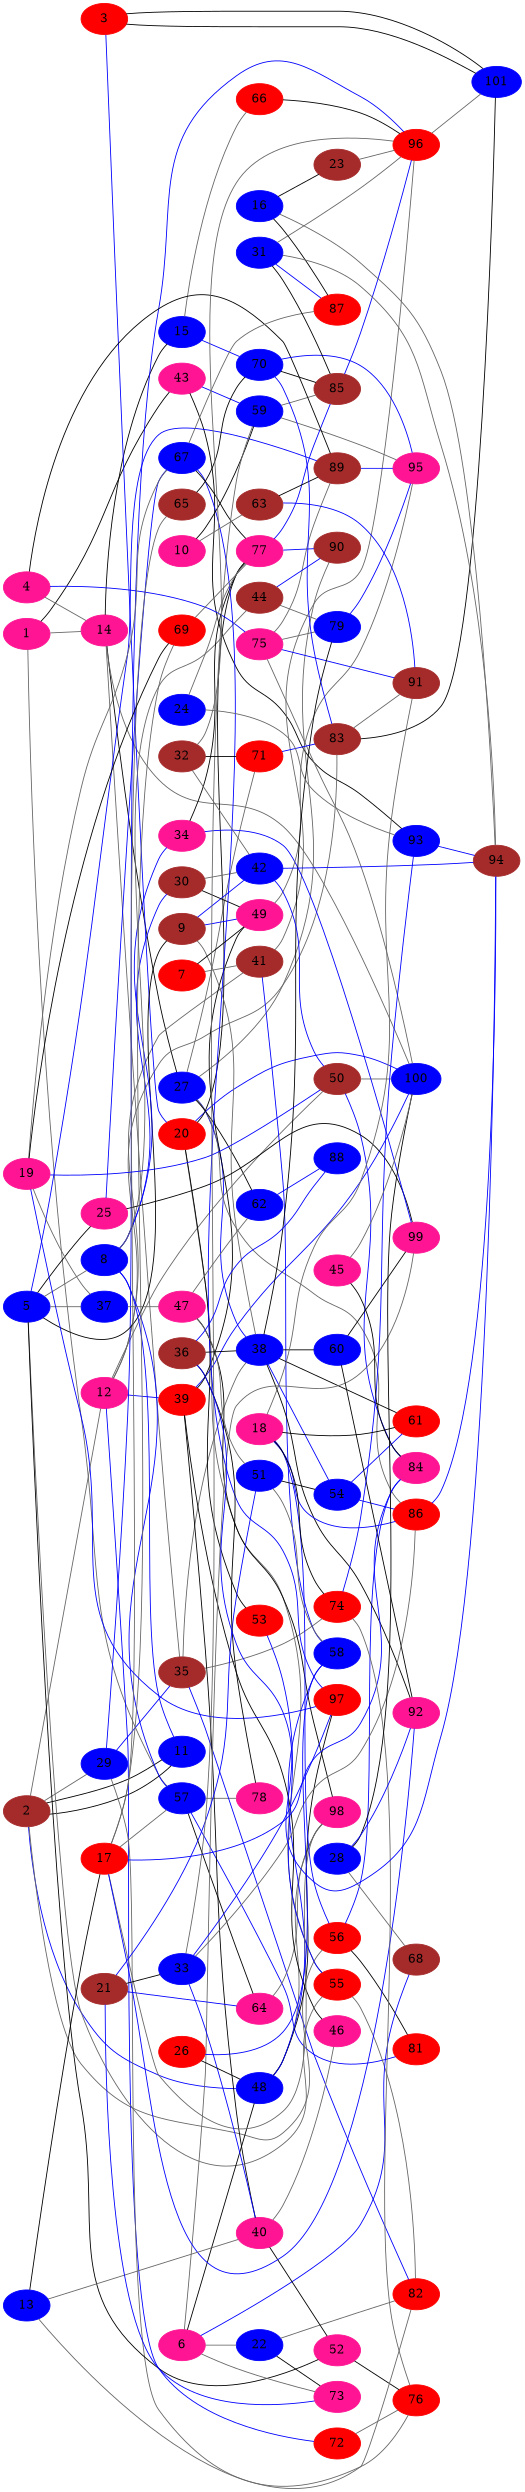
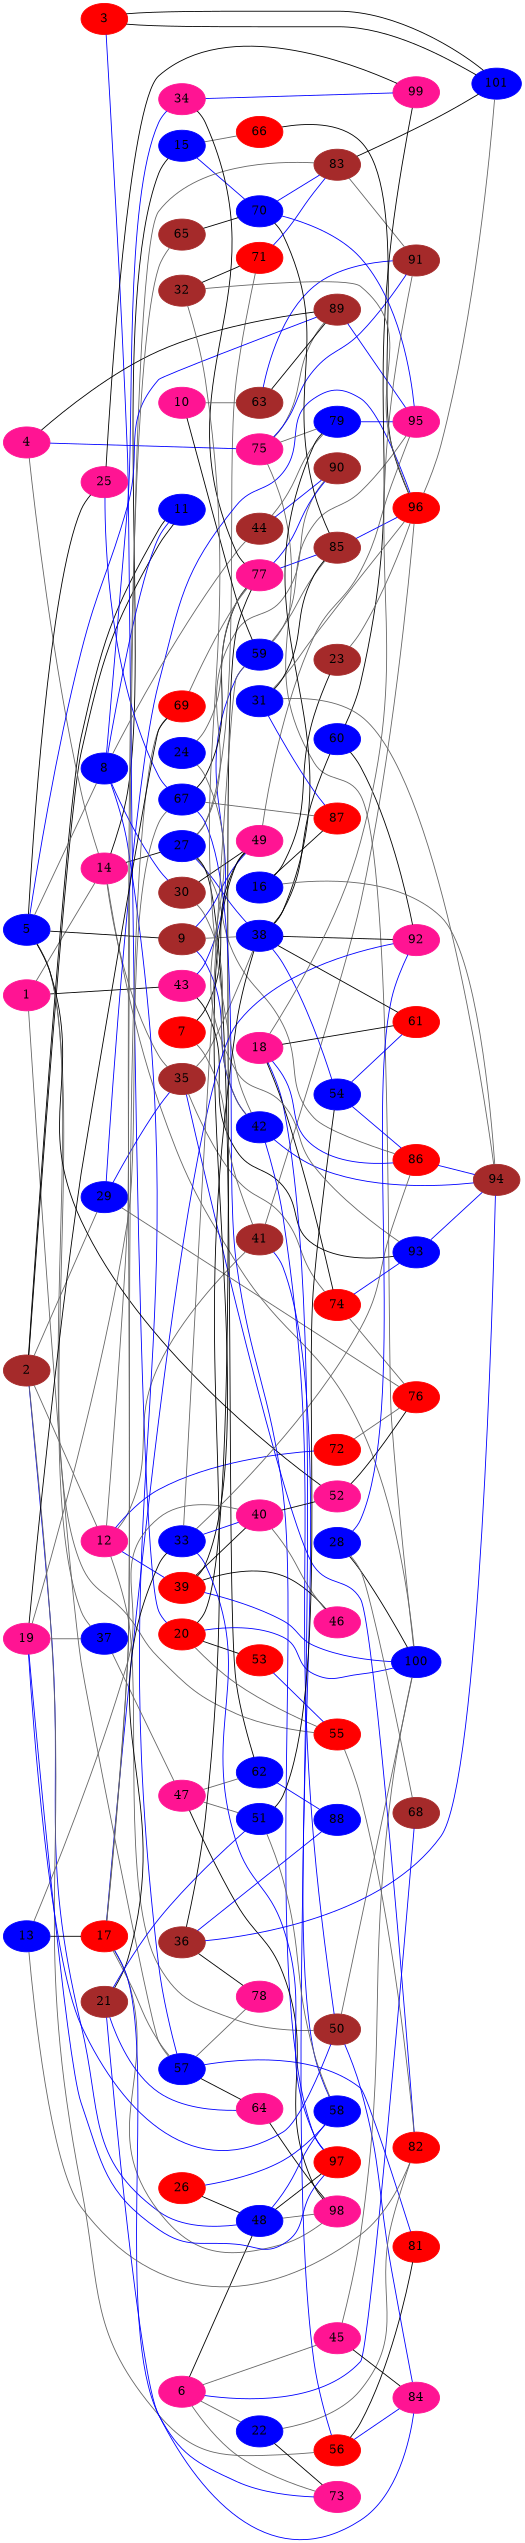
edge "98" -- "64": color gray40 -> black
edge "99" -- "6": now "45" -- "6"
